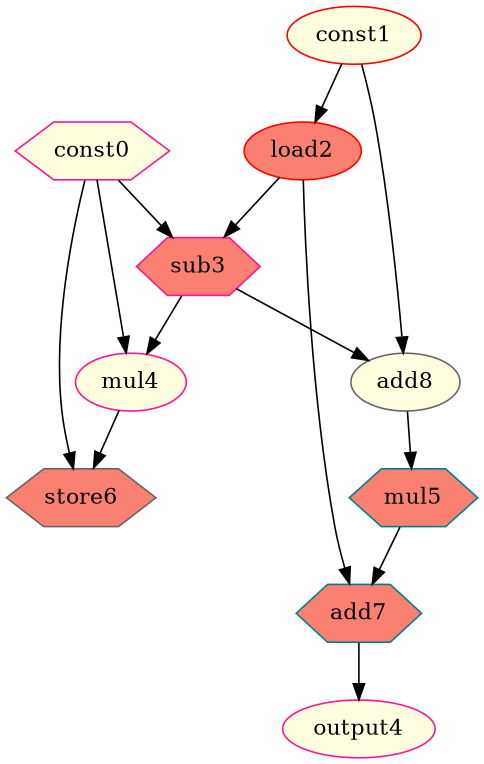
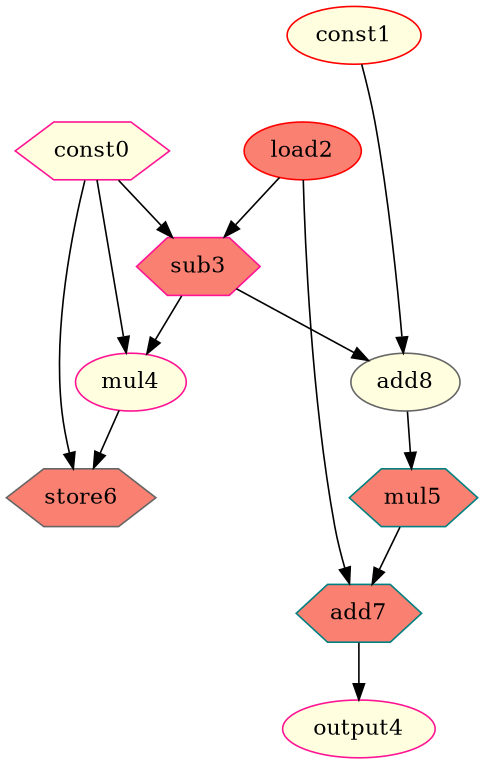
edge "const1" -> "load2": removed
